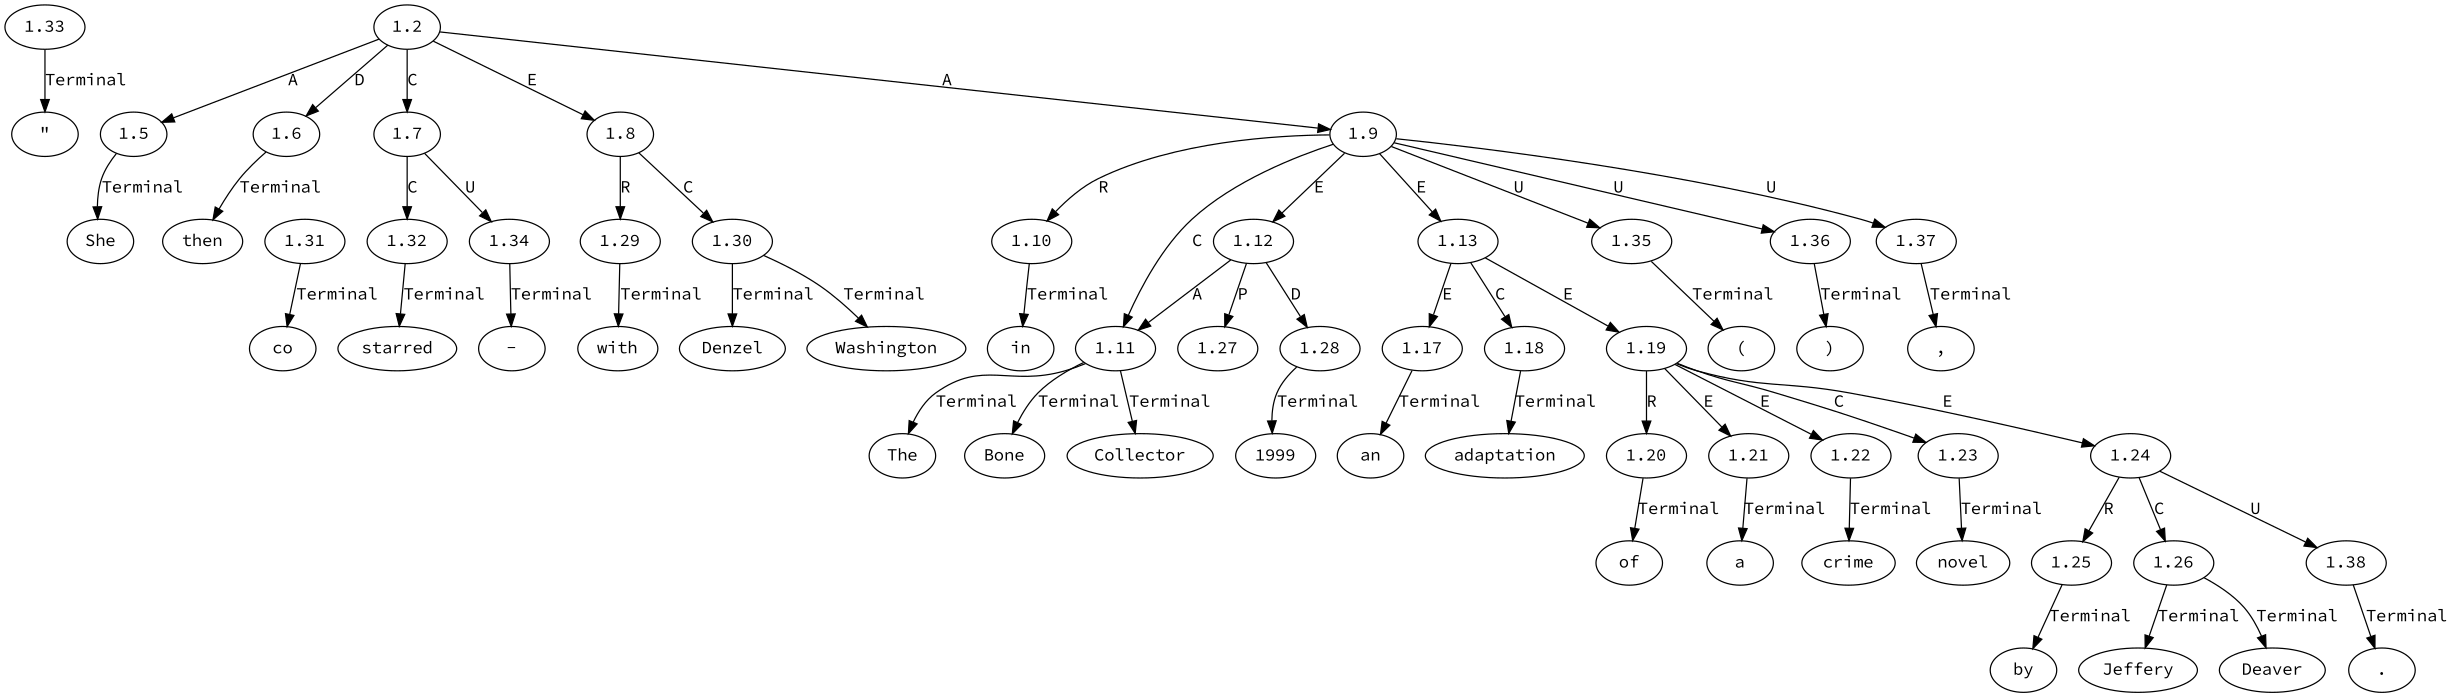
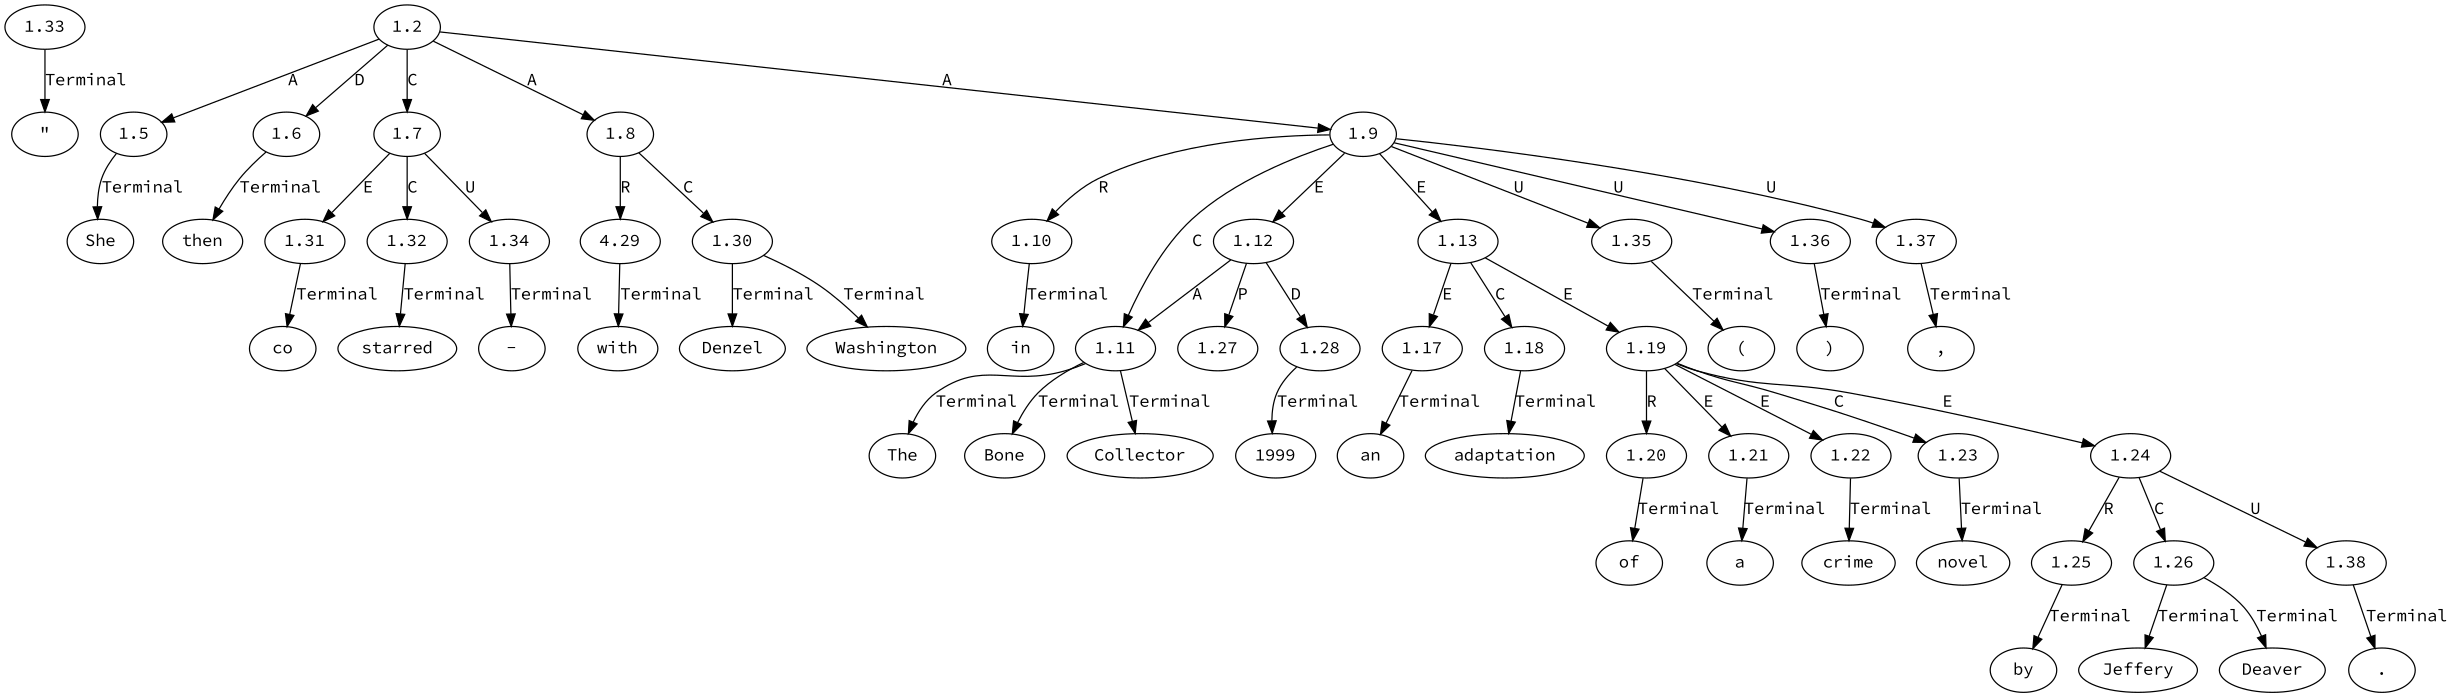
edge "1.2" -> "1.8": label "E" -> "A"
edge "1.7" -> "1.31": added, label "E"
node "1.29": label "1.29" -> "4.29"
